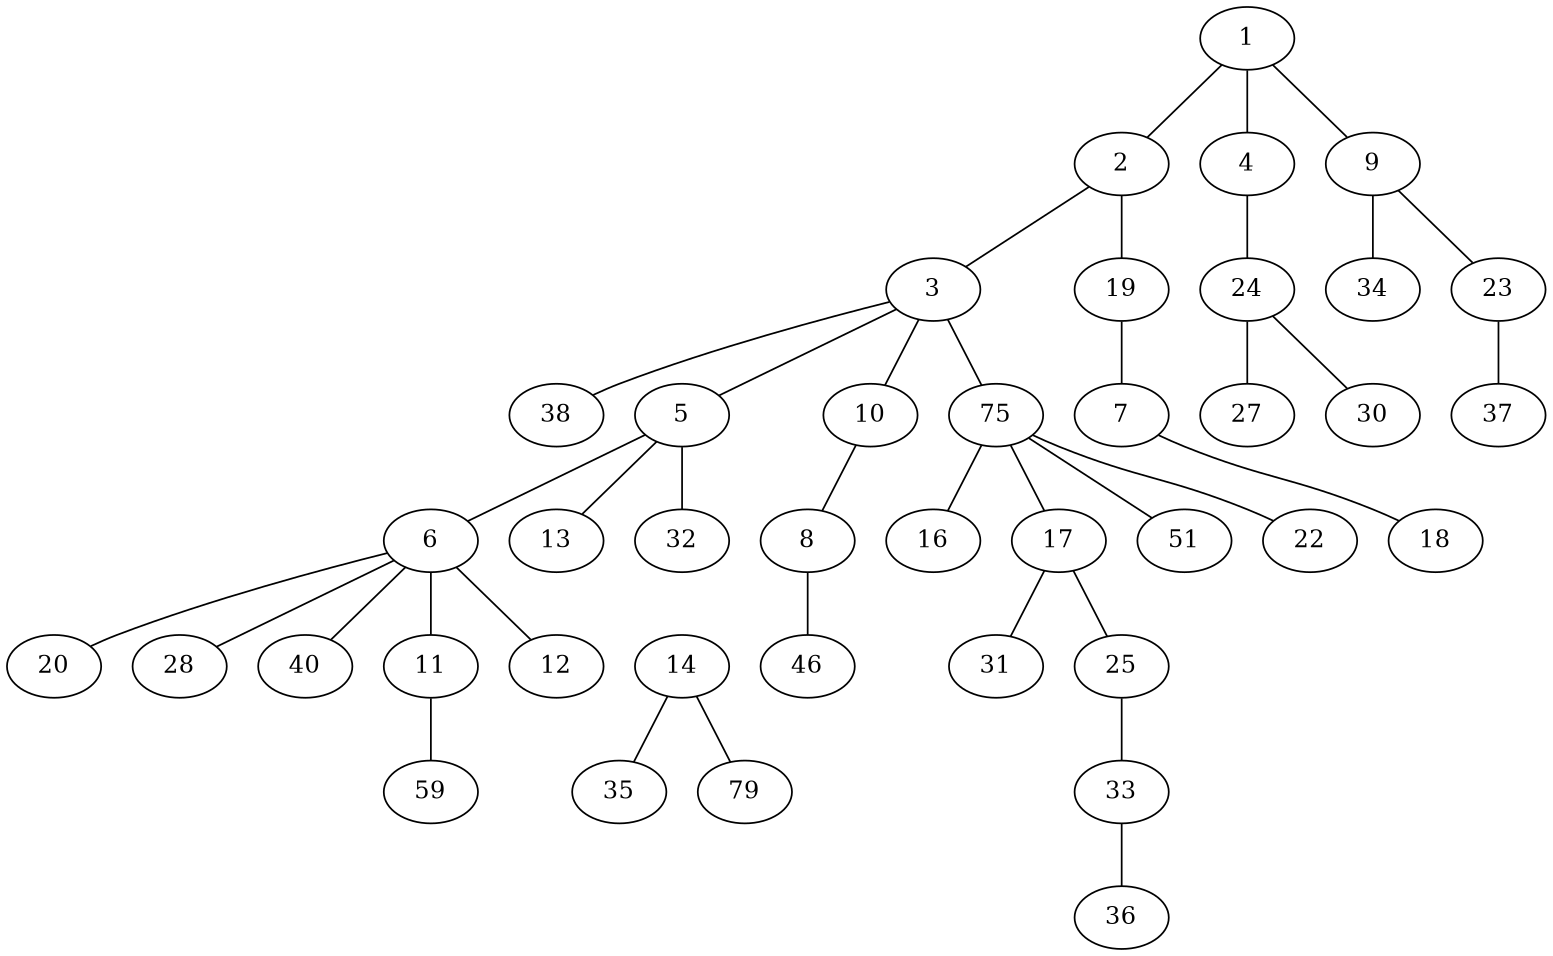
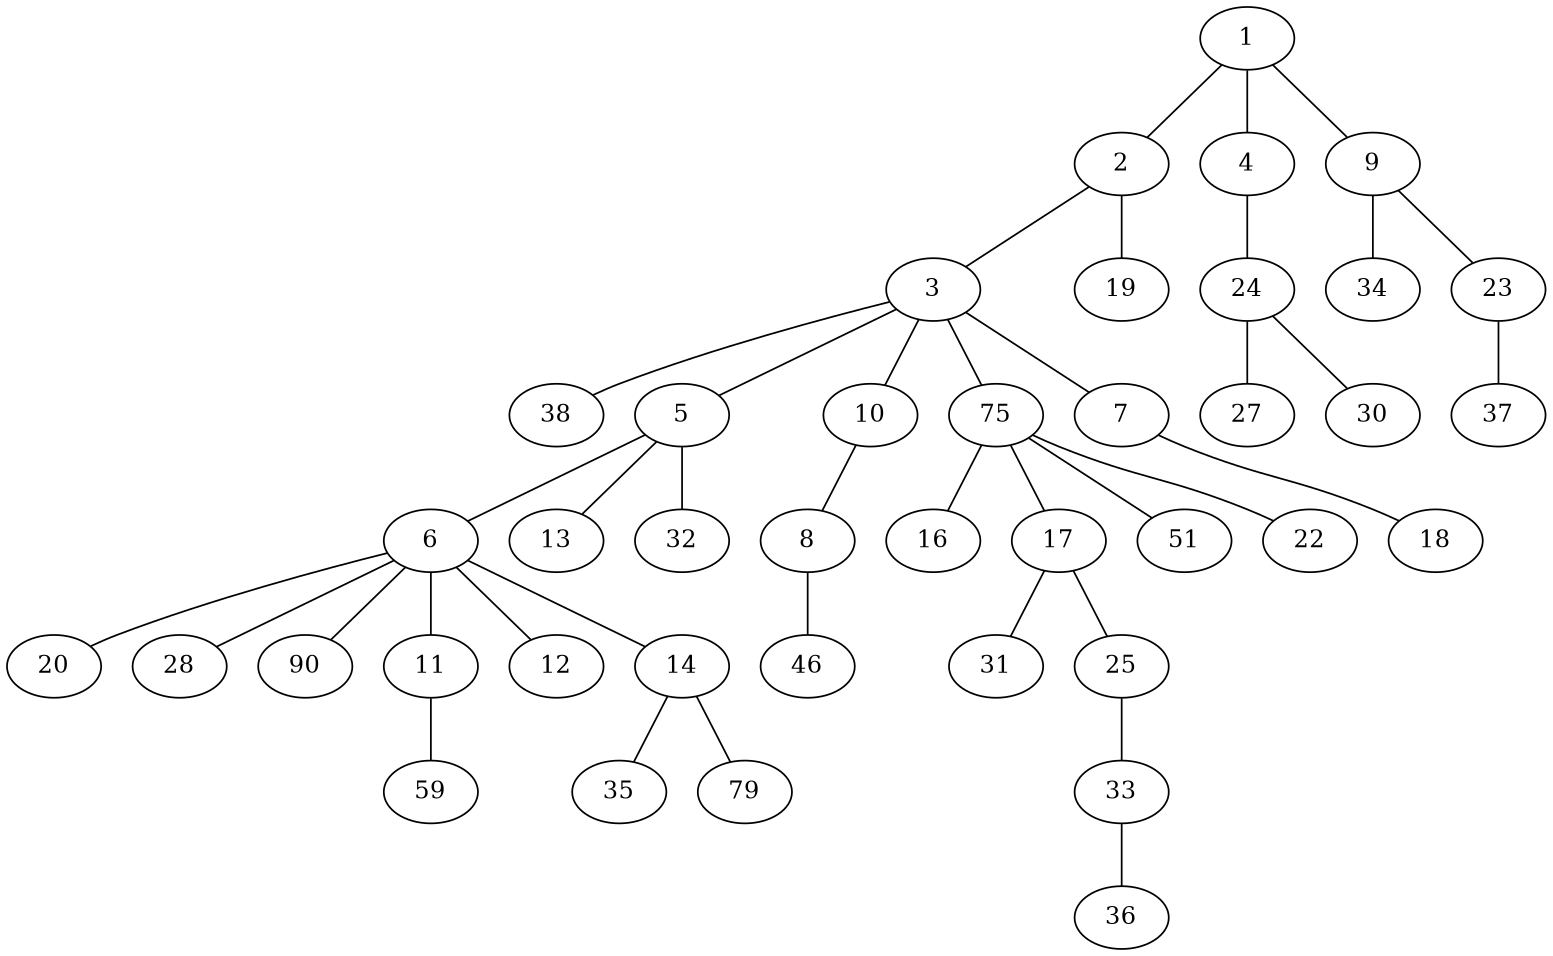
edge "19" -- "7": now "3" -- "7"
edge "6" -- "14": added
node "40": label "40" -> "90"
